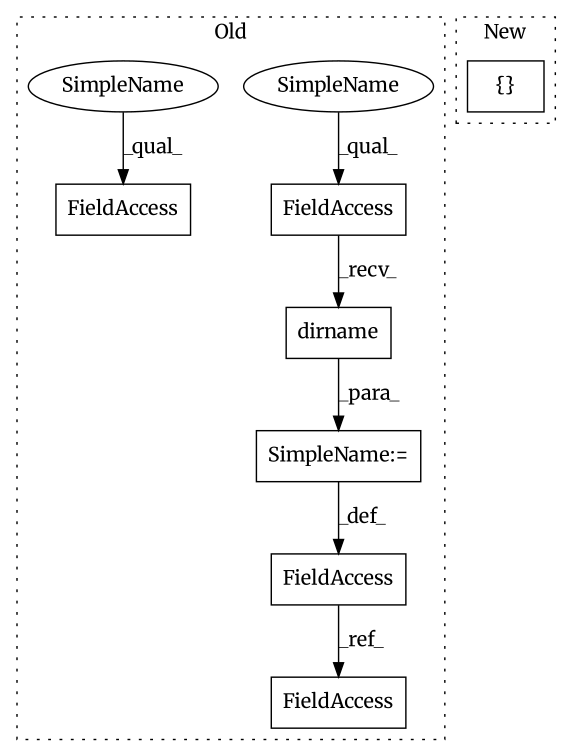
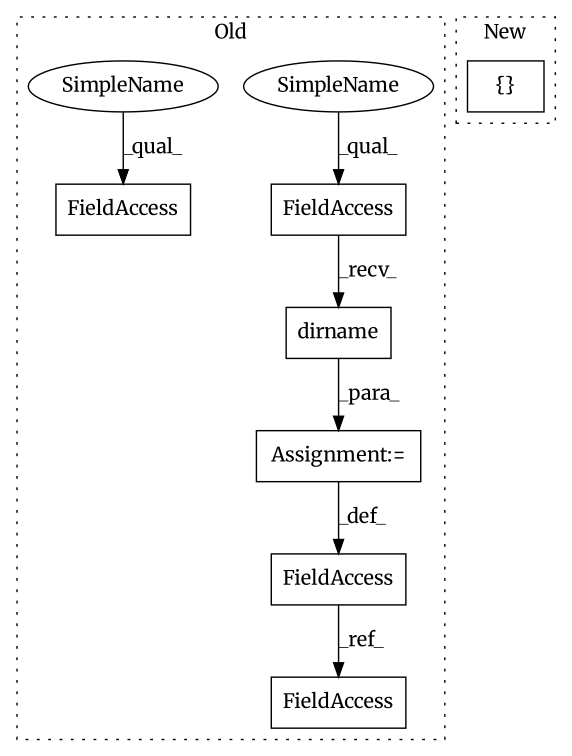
node "SimpleName:=": label "SimpleName:=" -> "Assignment:="
